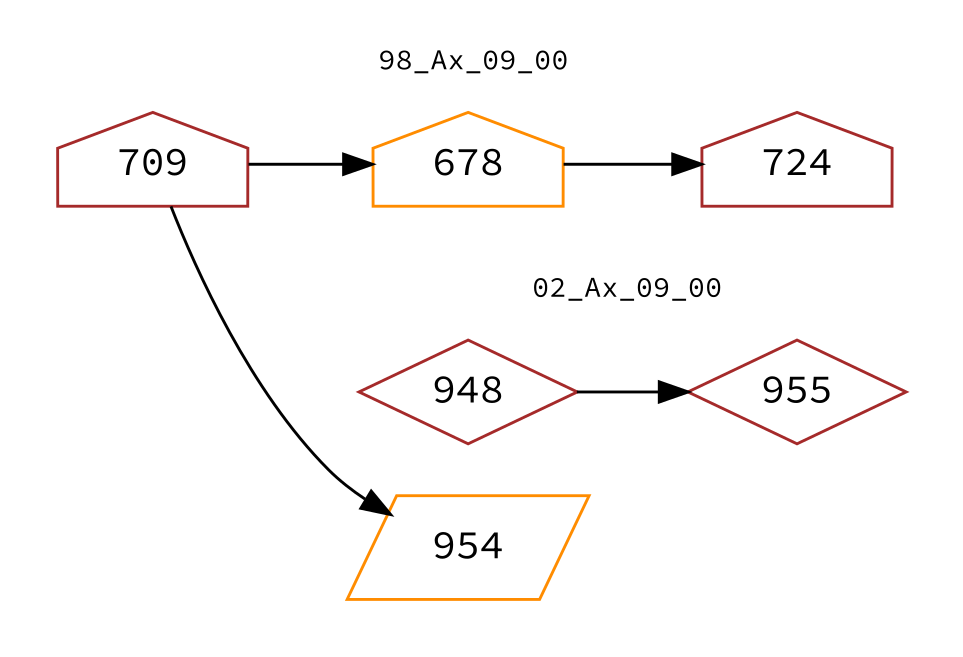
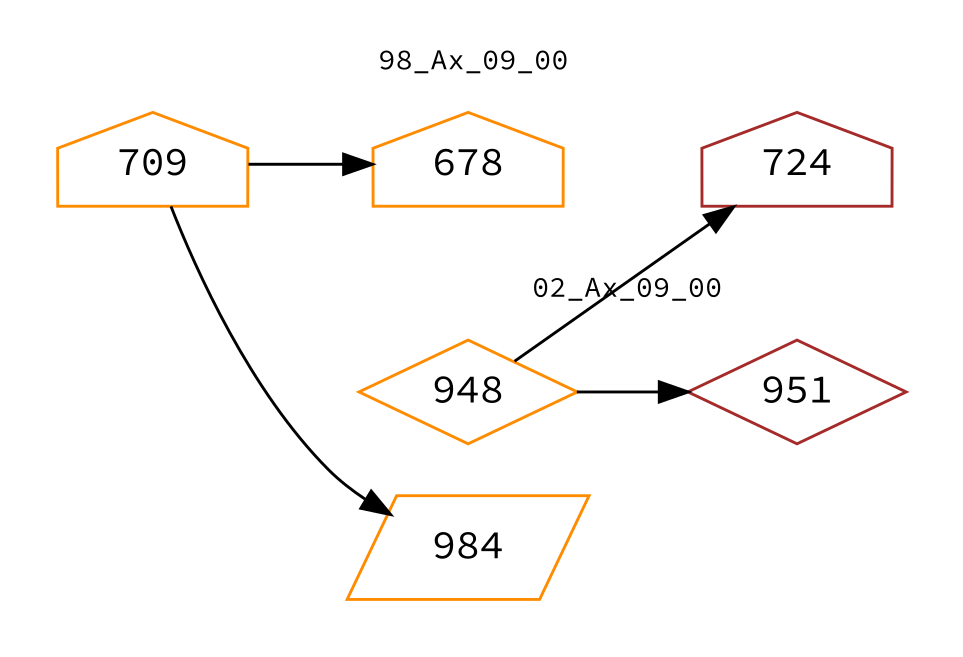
node "709": color brown -> darkorange
edge "678" -> "724": now "948" -> "724"
node "948": color brown -> darkorange
node "955": label "955" -> "951"
node "954": label "954" -> "984"
